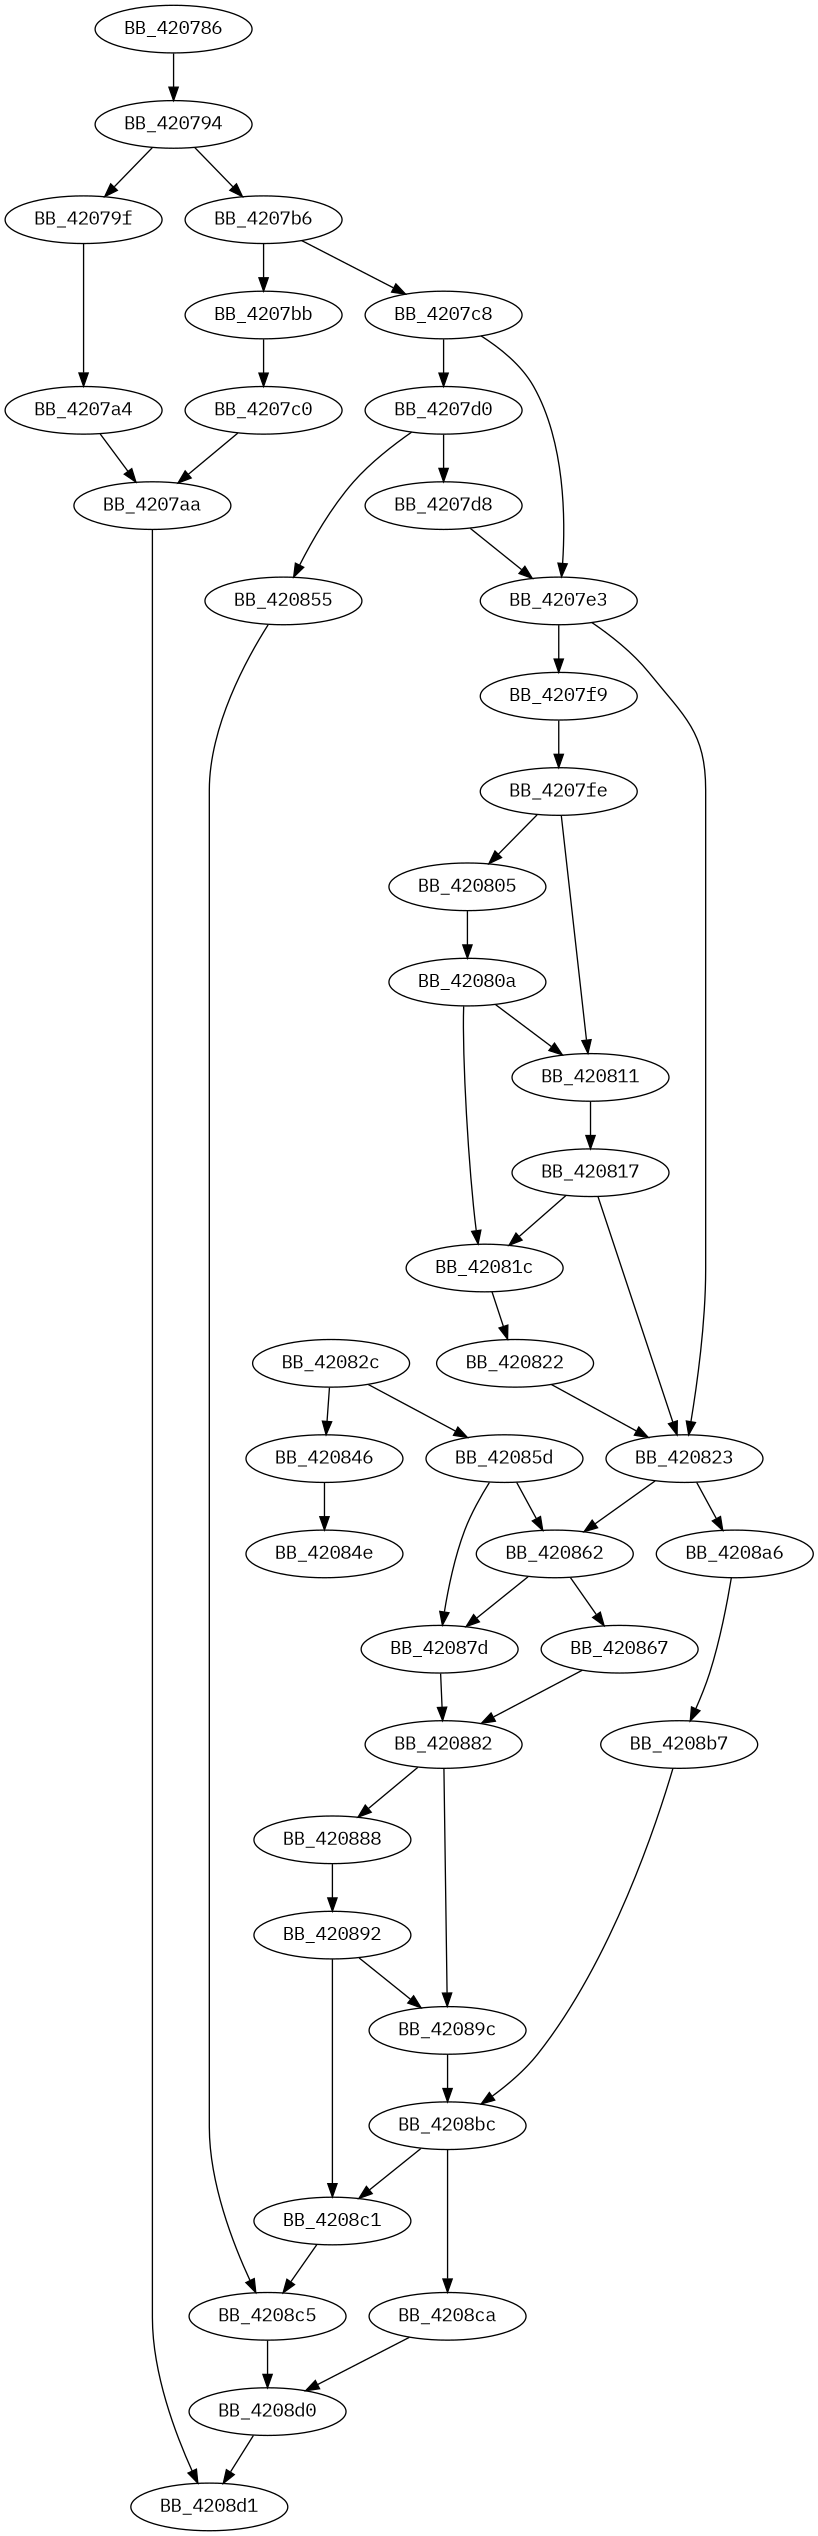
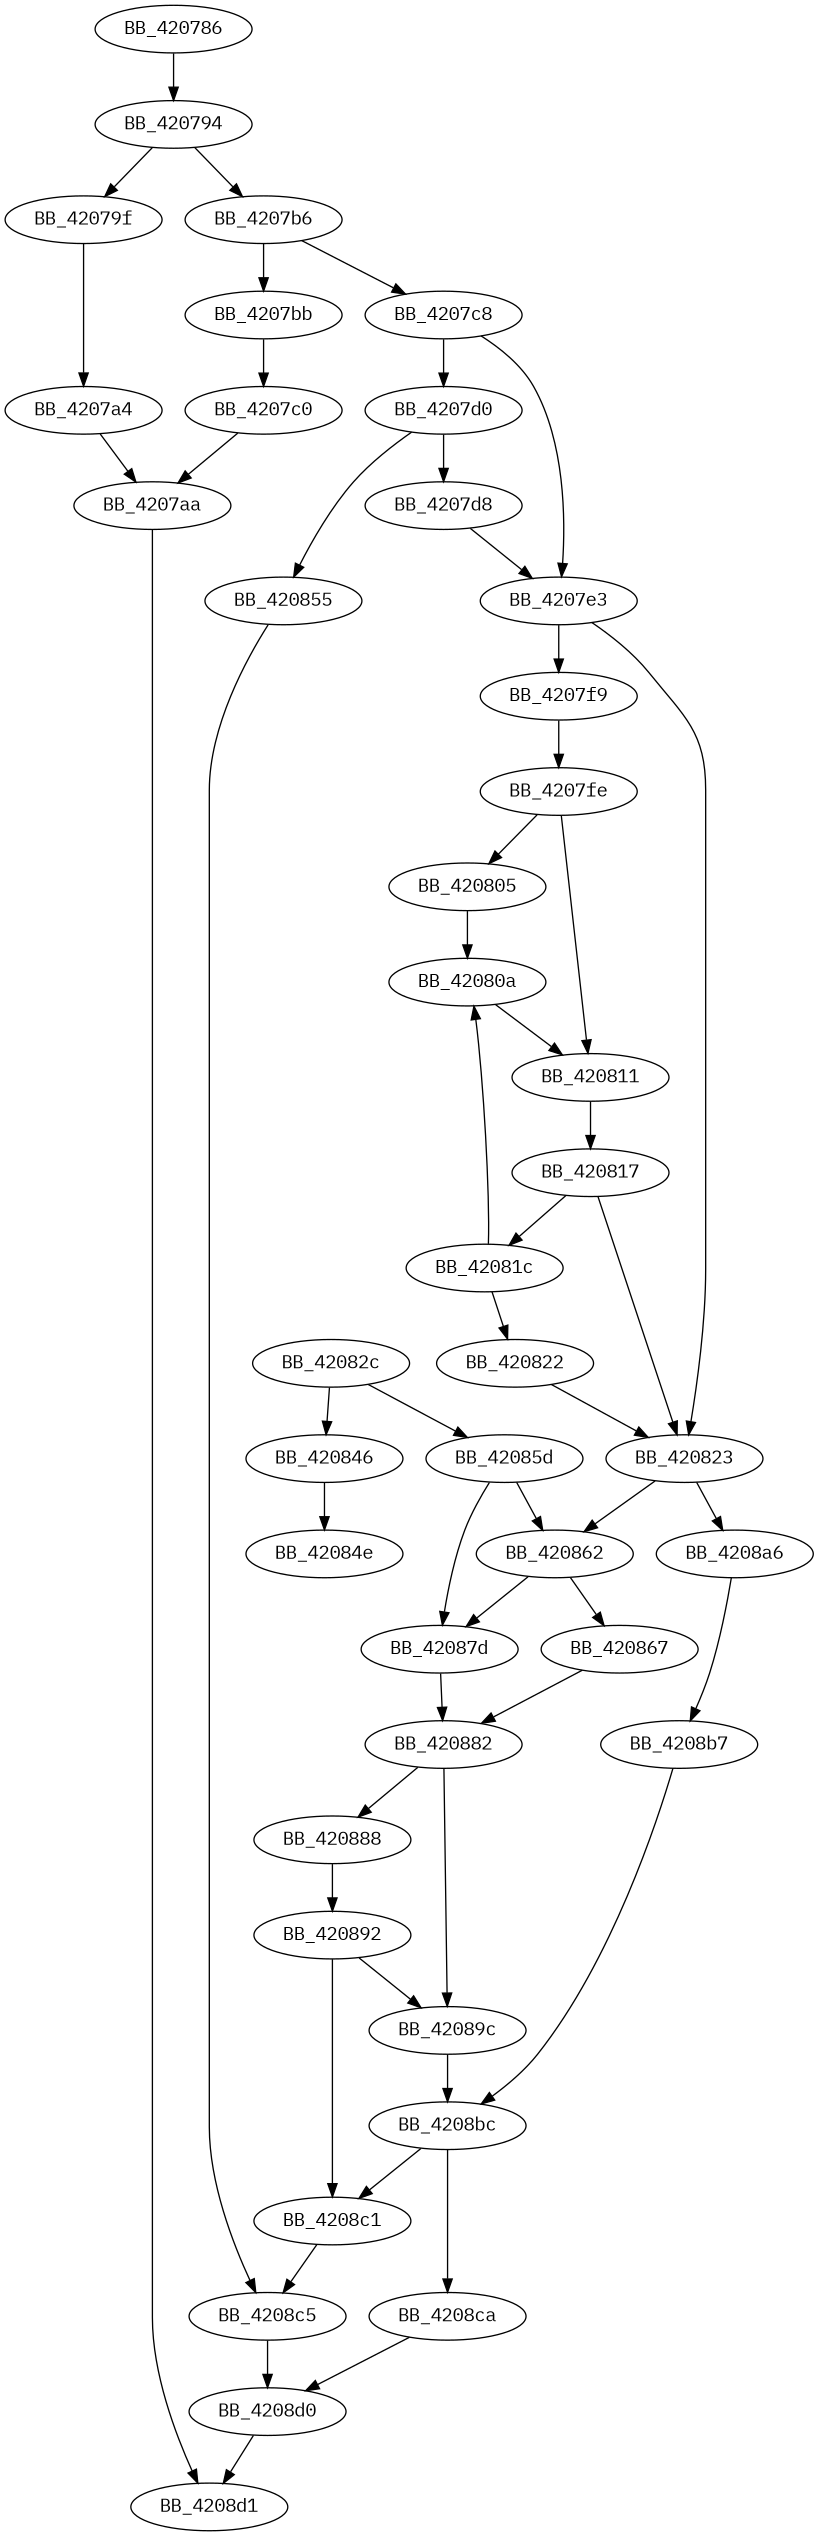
edge "BB_42080a" -> "BB_42081c": reversed
